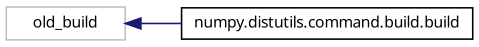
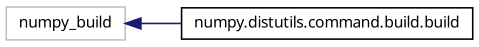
node "old_build": label "old_build" -> "numpy_build"
